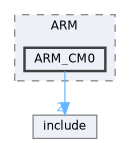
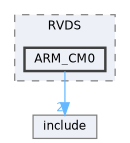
cluster "ARM": label "ARM" -> "RVDS"
